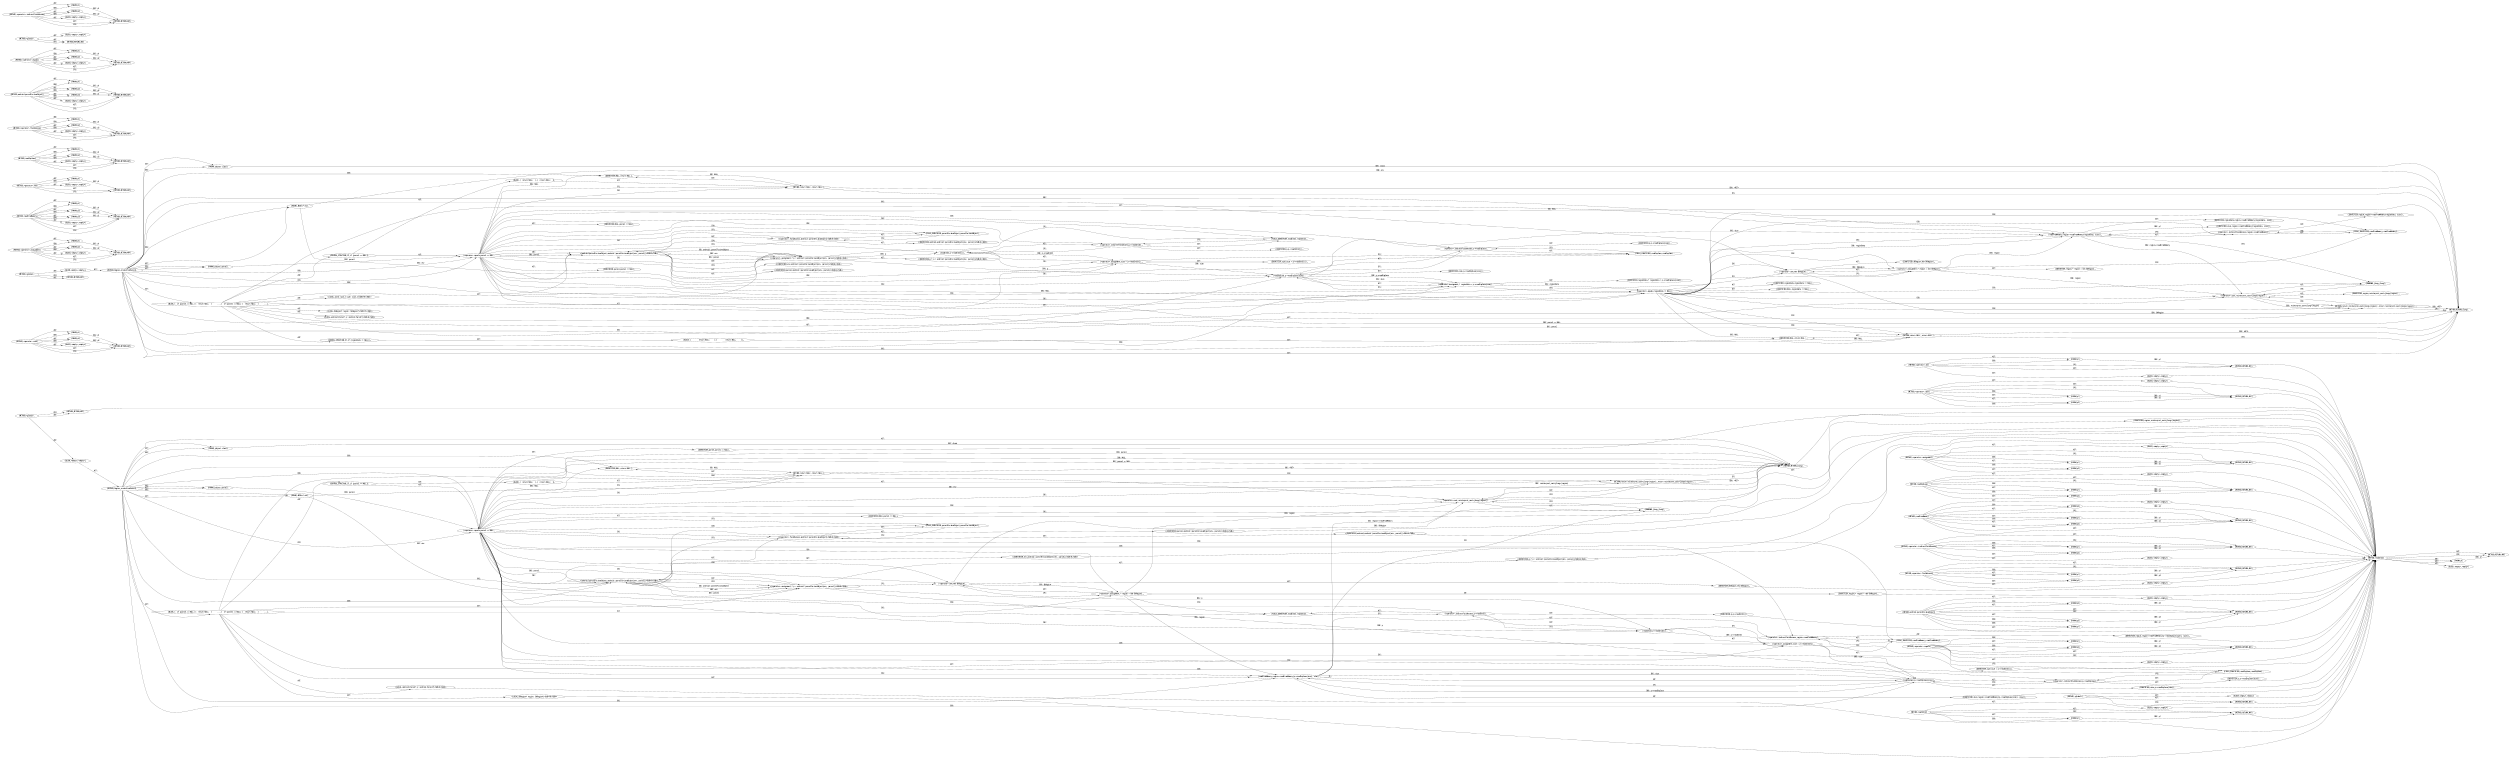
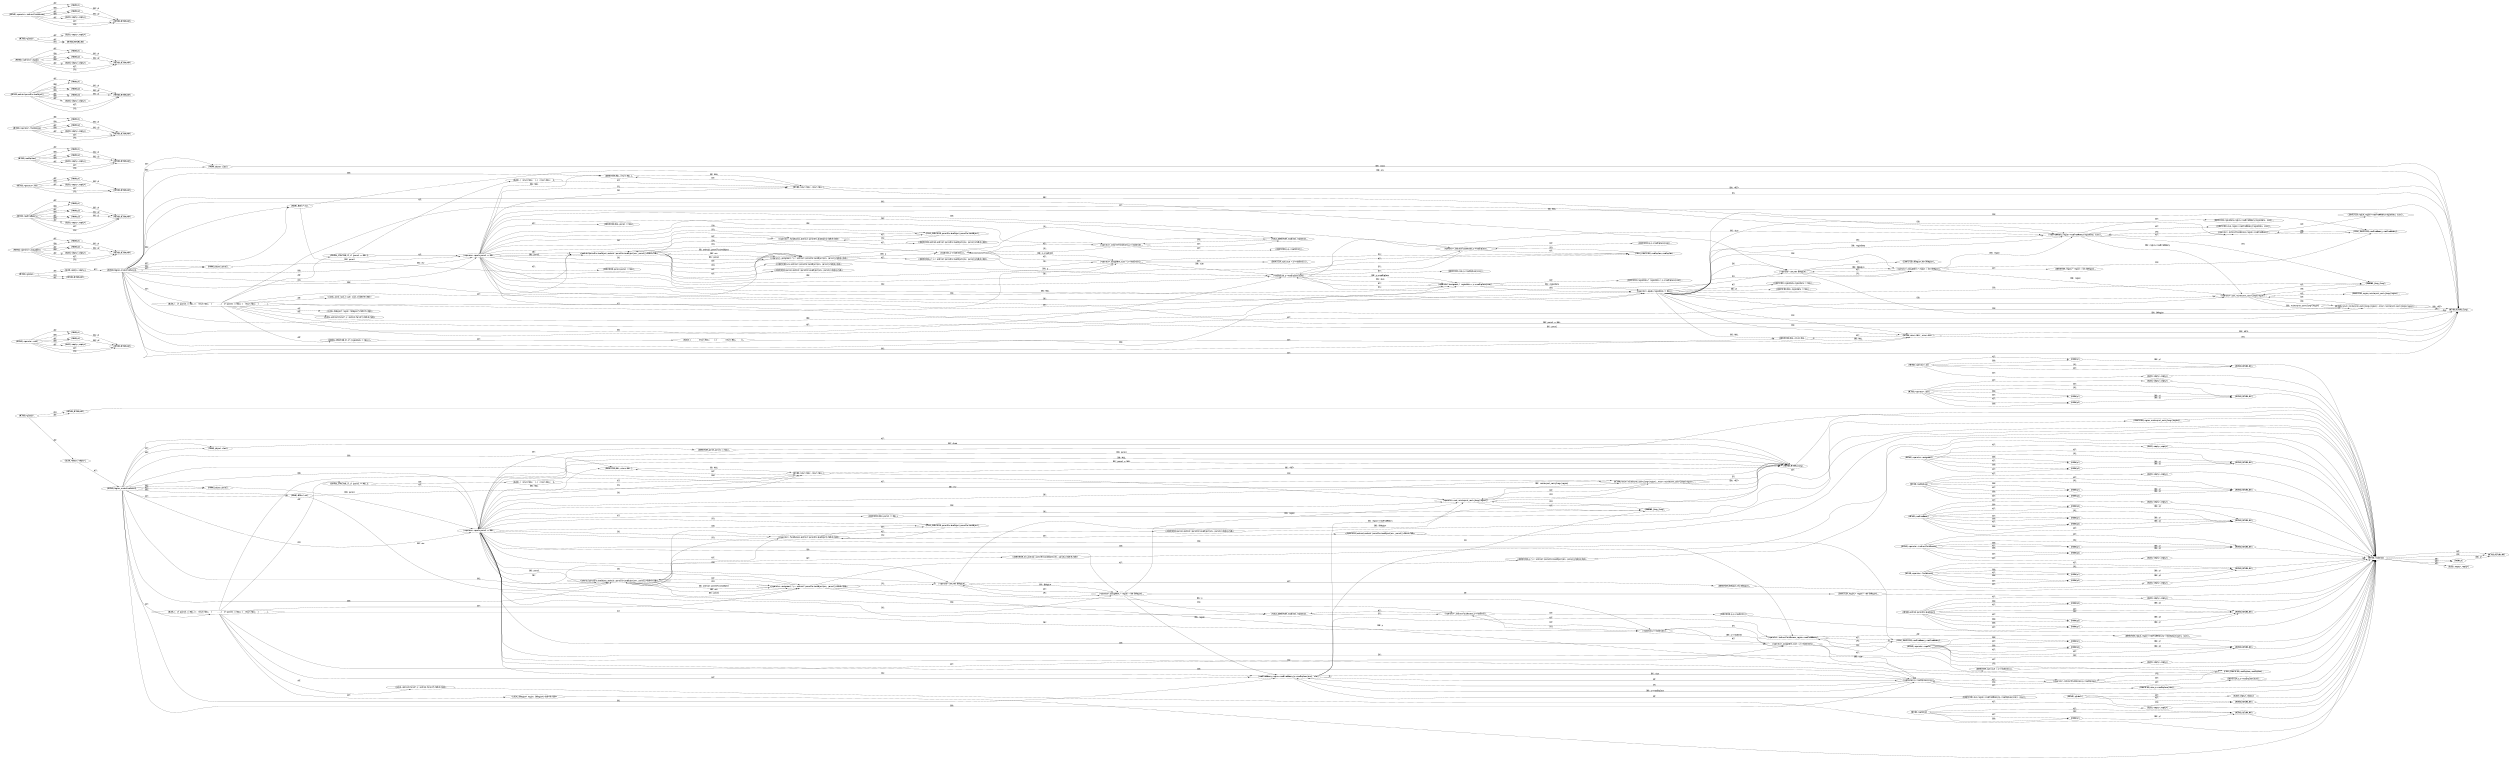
edge "(readFromMemory,region->readFromMemory(regionData, size))" -> "(IDENTIFIER,size,region->readFromMemory(regionData, size))": label "DDG: p1" -> "AST: "
edge "(<operator>.equals,regionData == NULL)" -> "(IDENTIFIER,NULL,regionData == NULL)": label "AST: " -> "DDG: p1"
